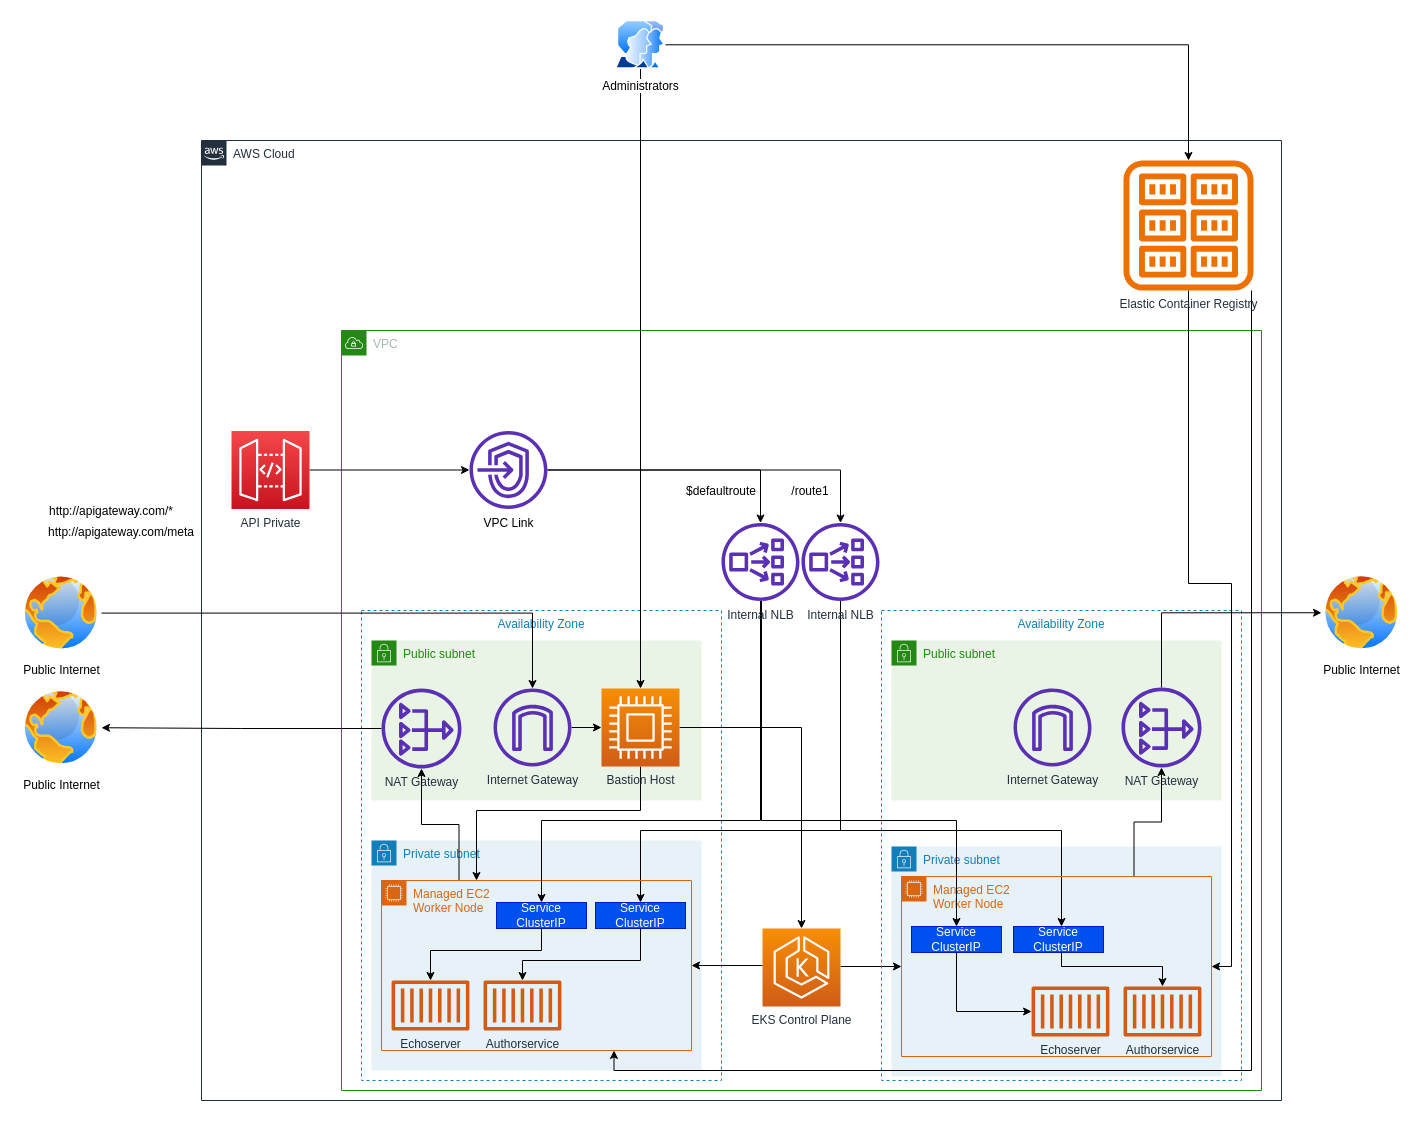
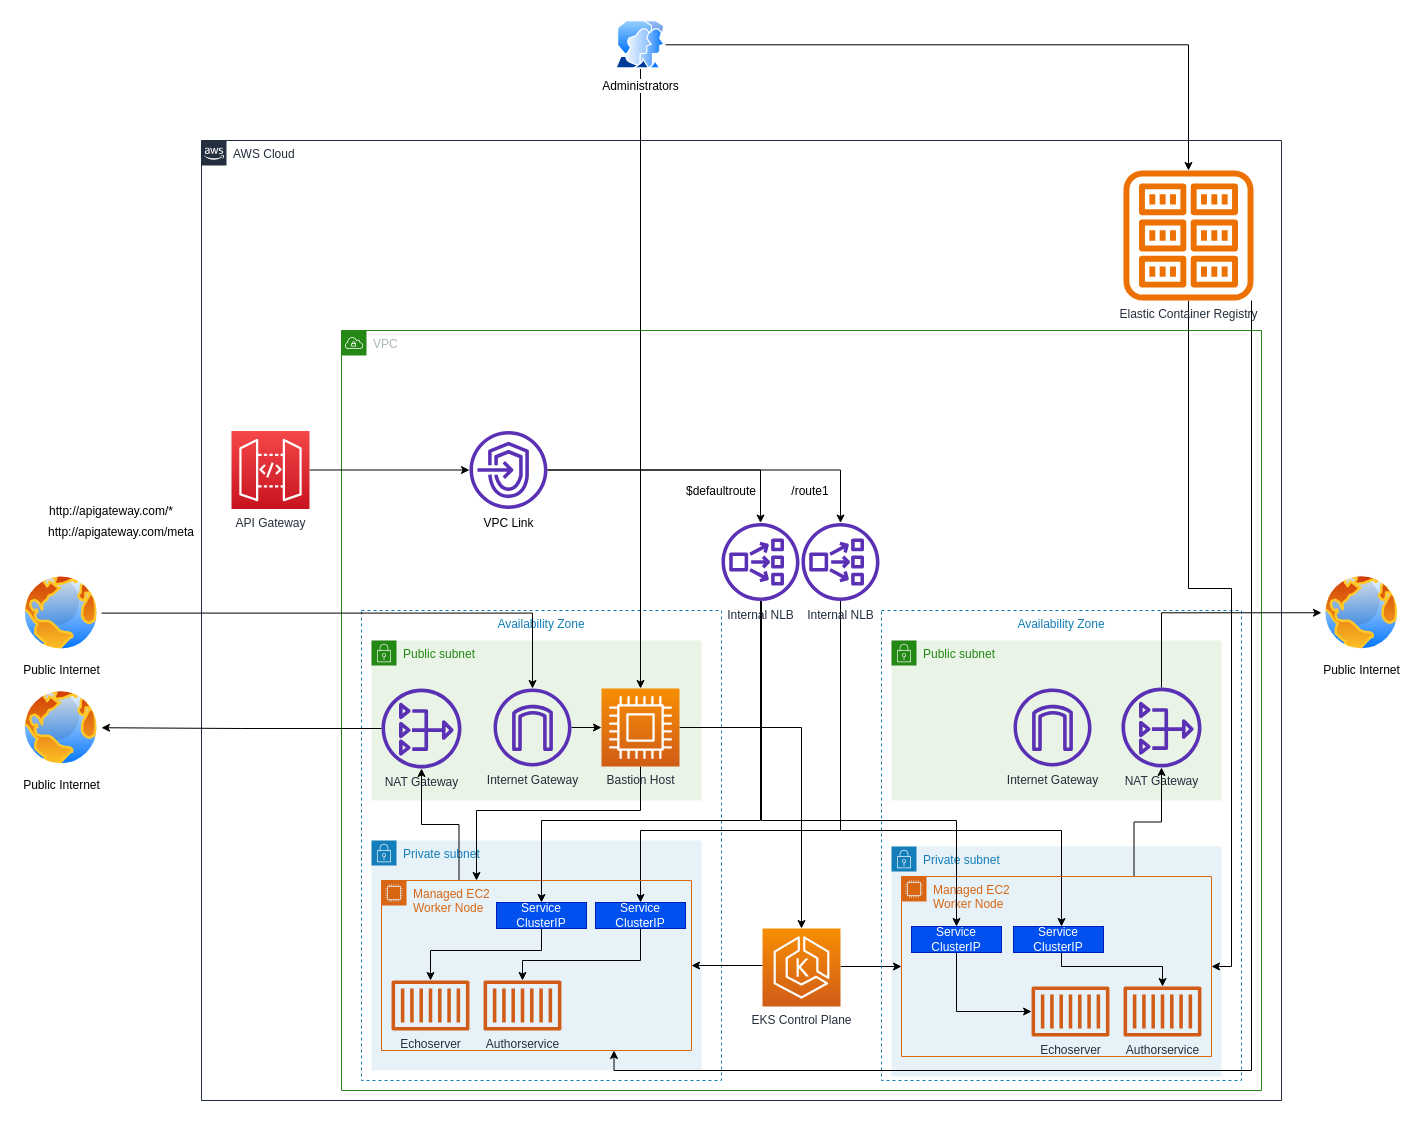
node "Elastic Container Registry": moved (1189, 226) -> (1189, 236)
node "API Private": label "API Private" -> "API Gateway"
